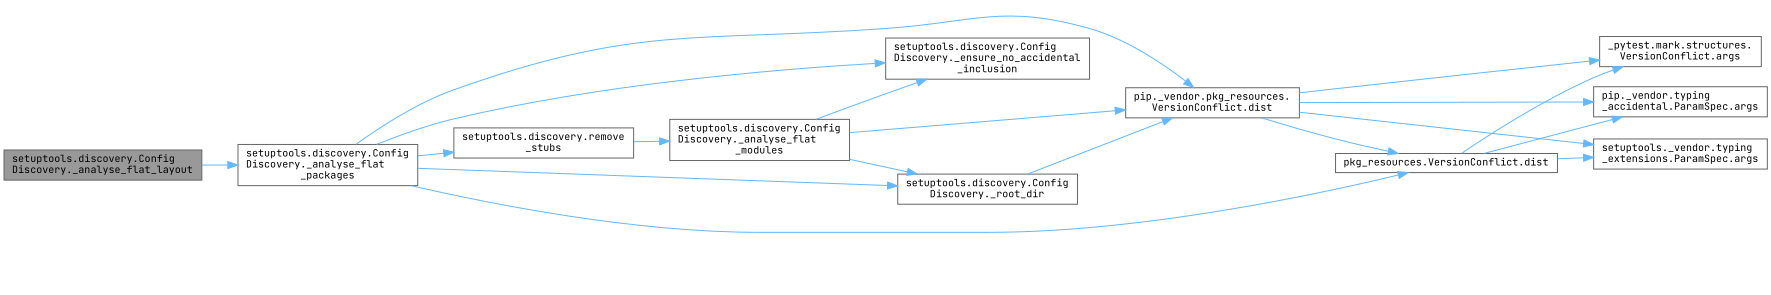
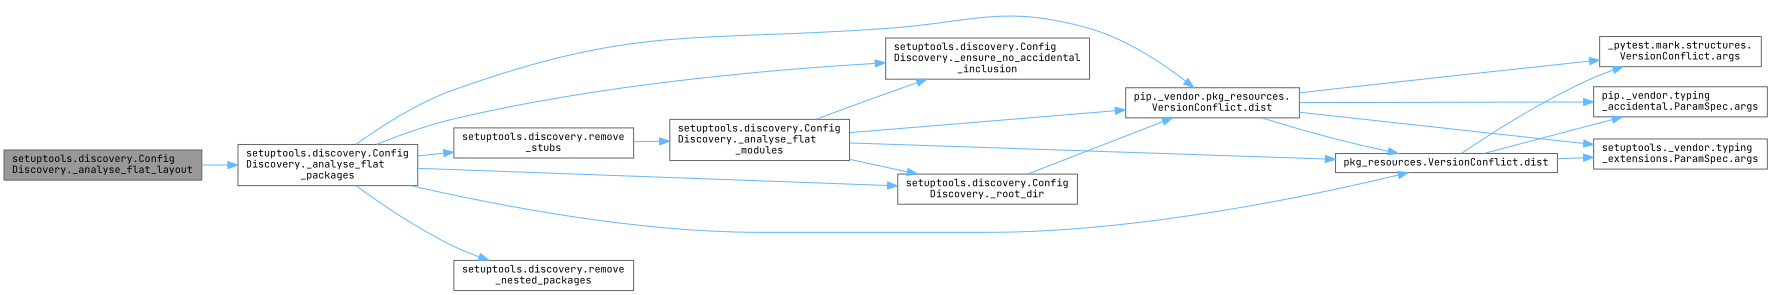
edge "setuptools.discovery.Config Discovery._analyse_flat _modules" -> "pkg_resources.VersionConflict.dist": added
node "setuptools.discovery.remove _nested_packages": added
